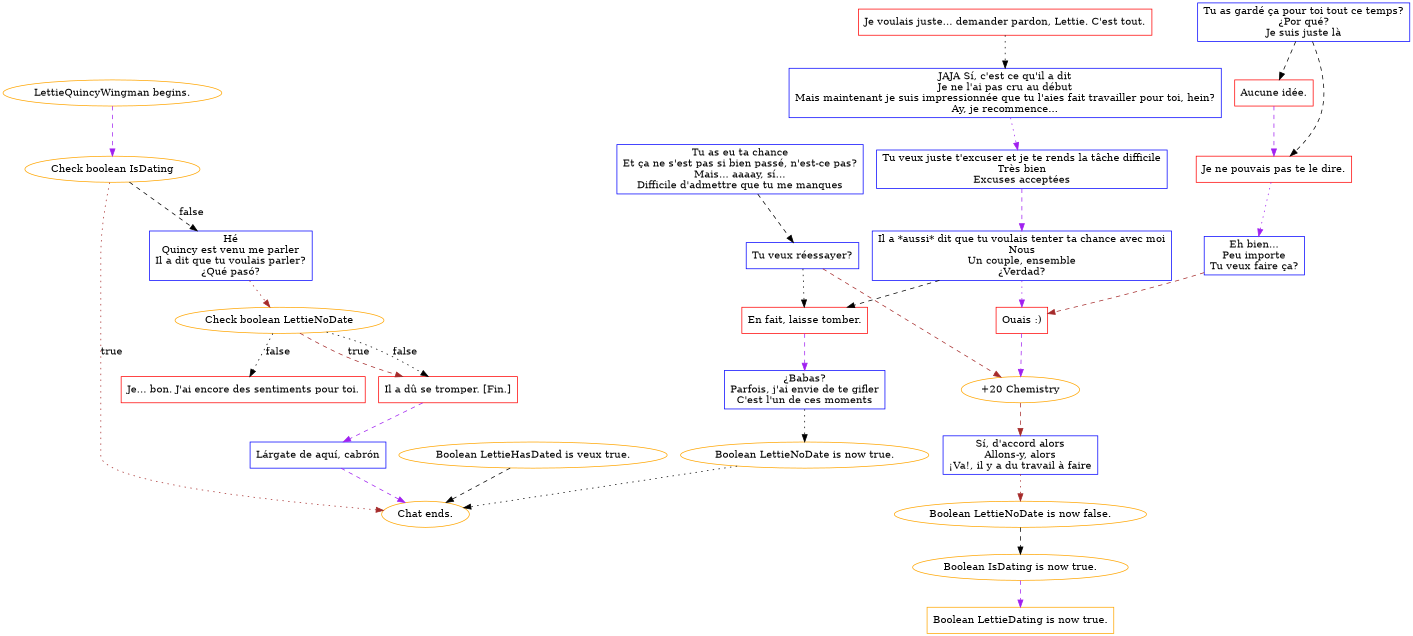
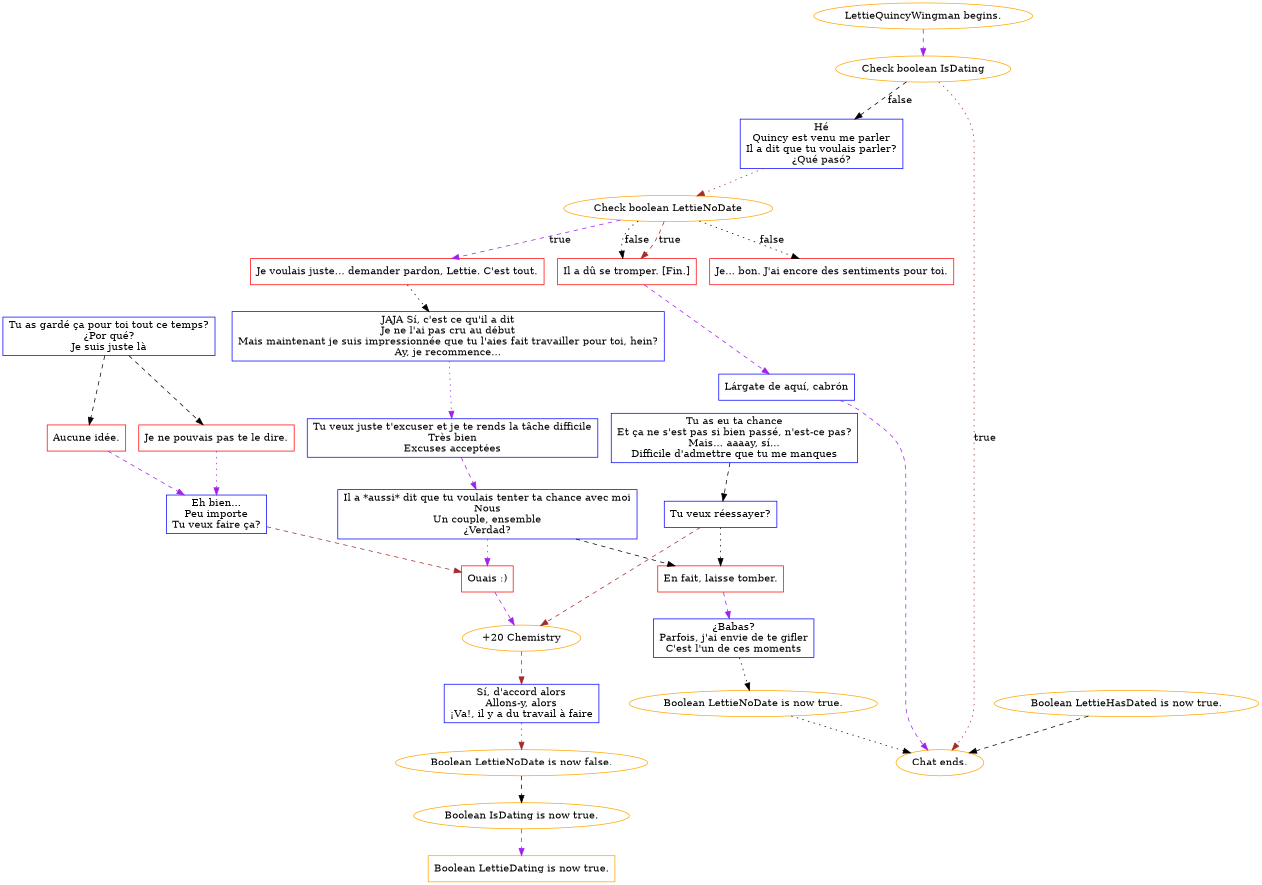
edge "Aucune idée." -> "Je ne pouvais pas te le dire.": now "Aucune idée." -> "Eh bien... Peu importe Tu veux faire ça?"
edge "Check boolean LettieNoDate" -> "Je voulais juste... demander pardon, Lettie. C'est tout.": added, label "true"
node "Boolean LettieHasDated is veux true.": label "Boolean LettieHasDated is veux true." -> "Boolean LettieHasDated is now true."
